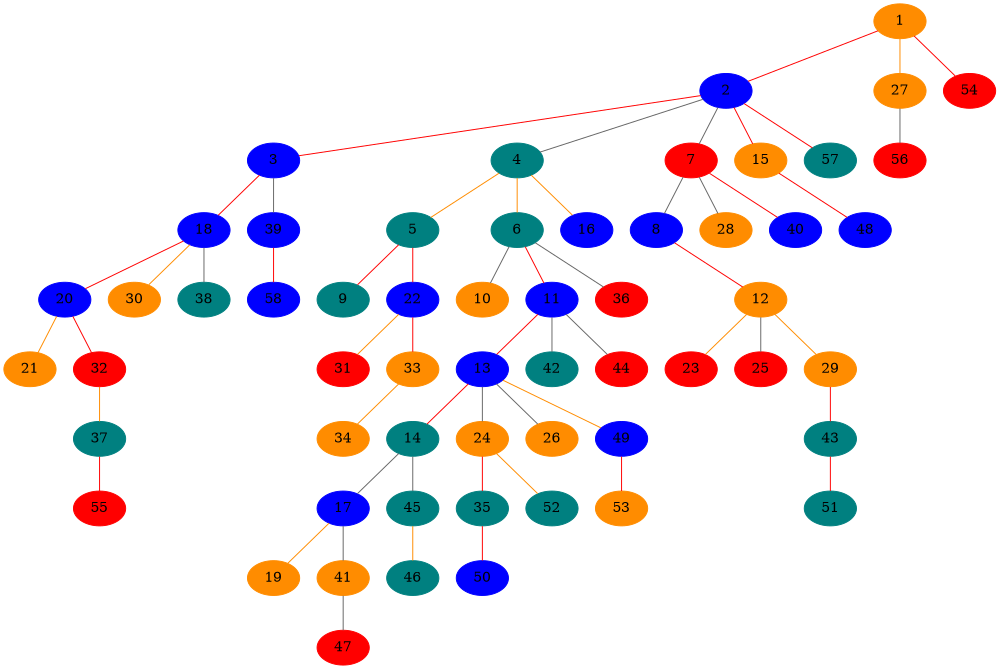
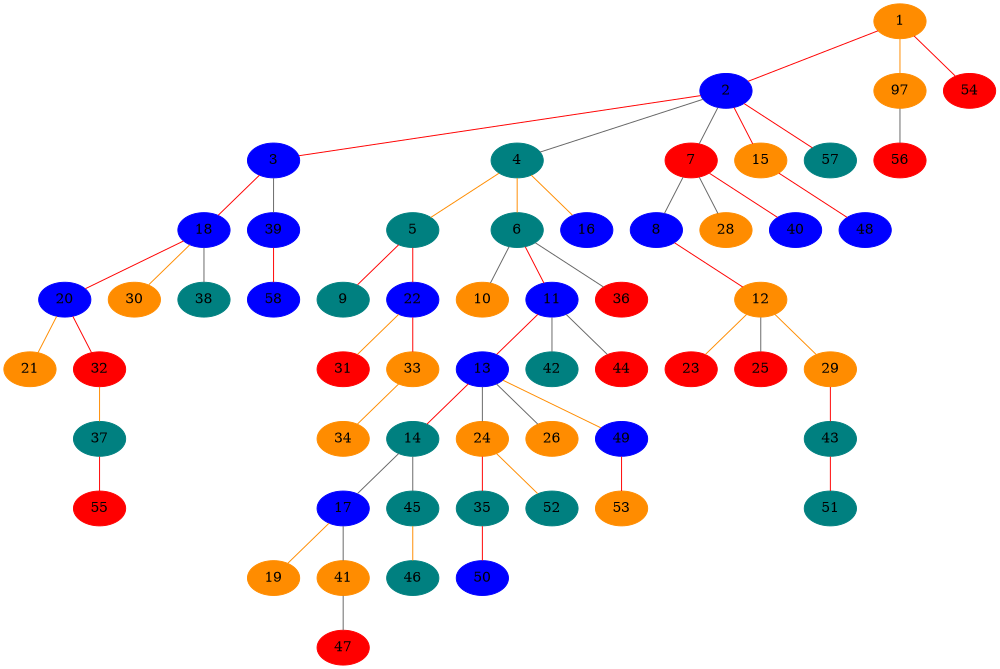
node "27": label "27" -> "97"
